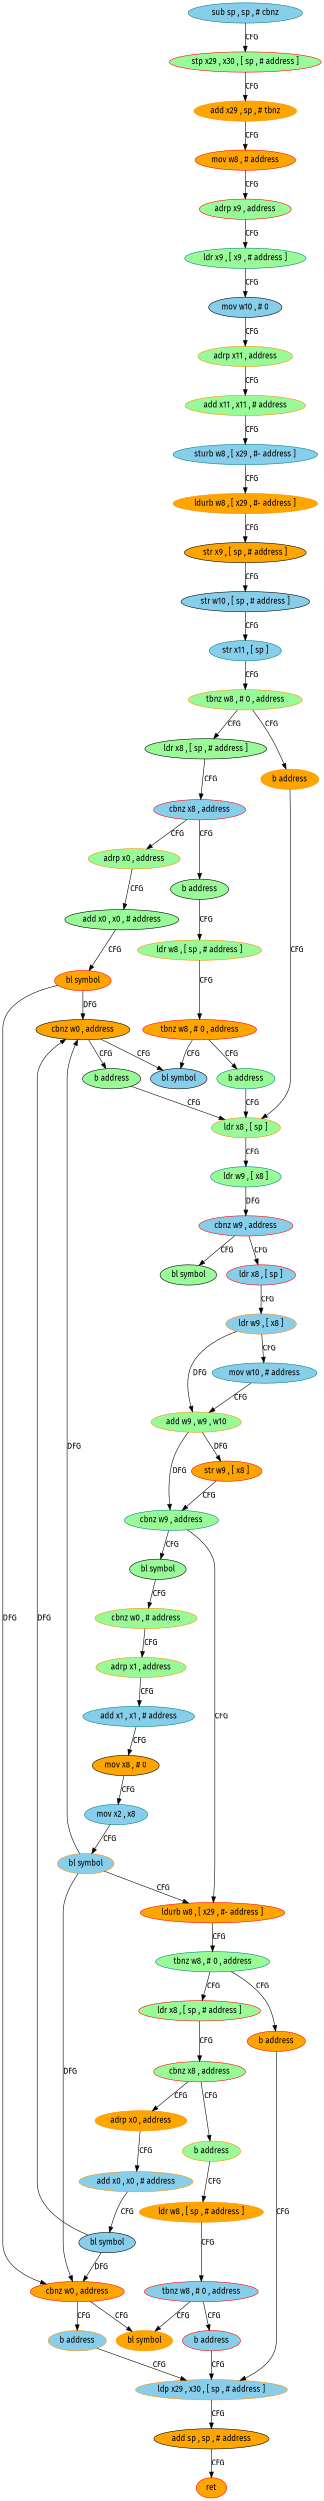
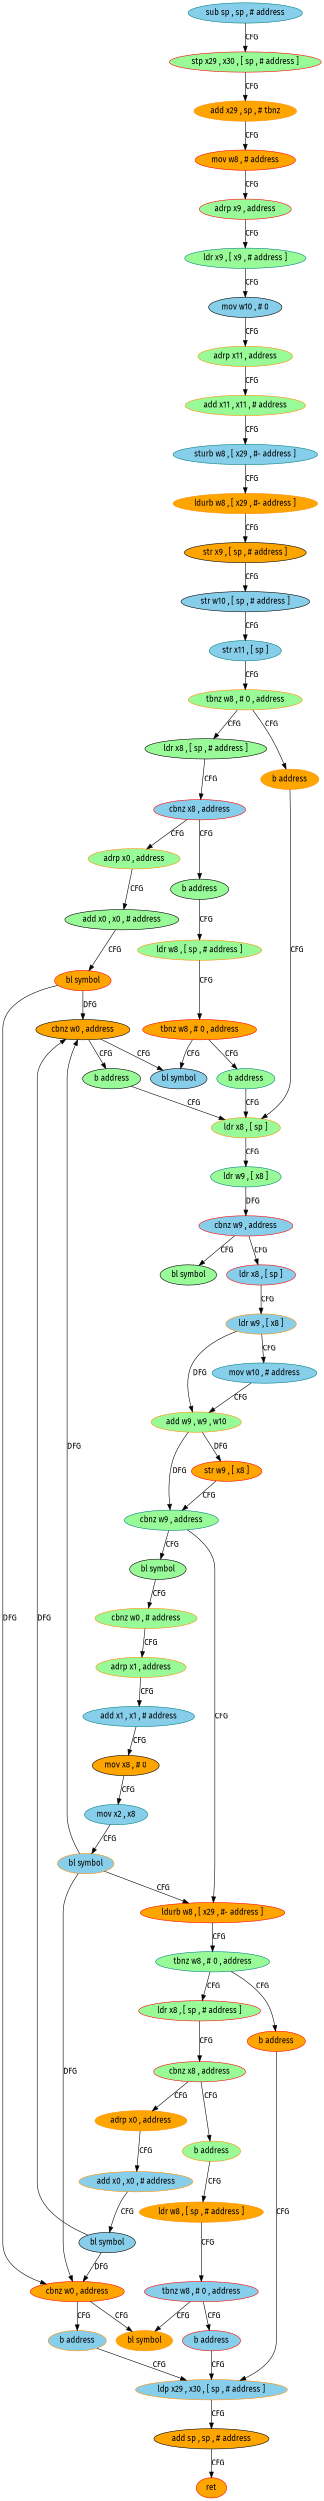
node "sub sp , sp , # cbnz": label "sub sp , sp , # cbnz" -> "sub sp , sp , # address"
